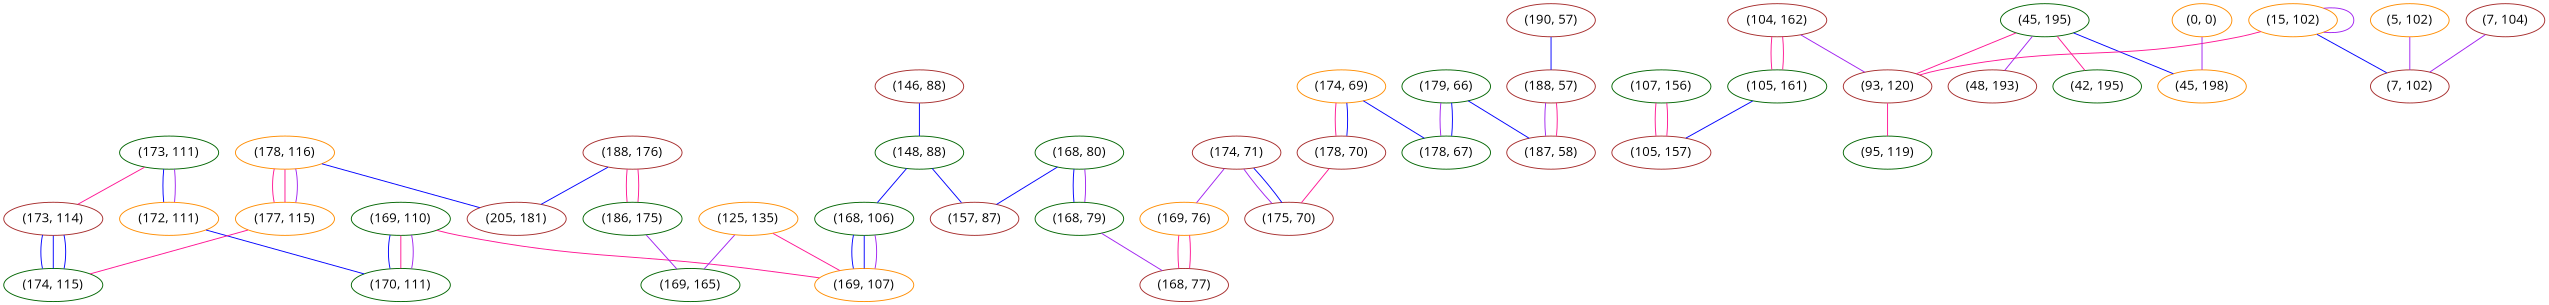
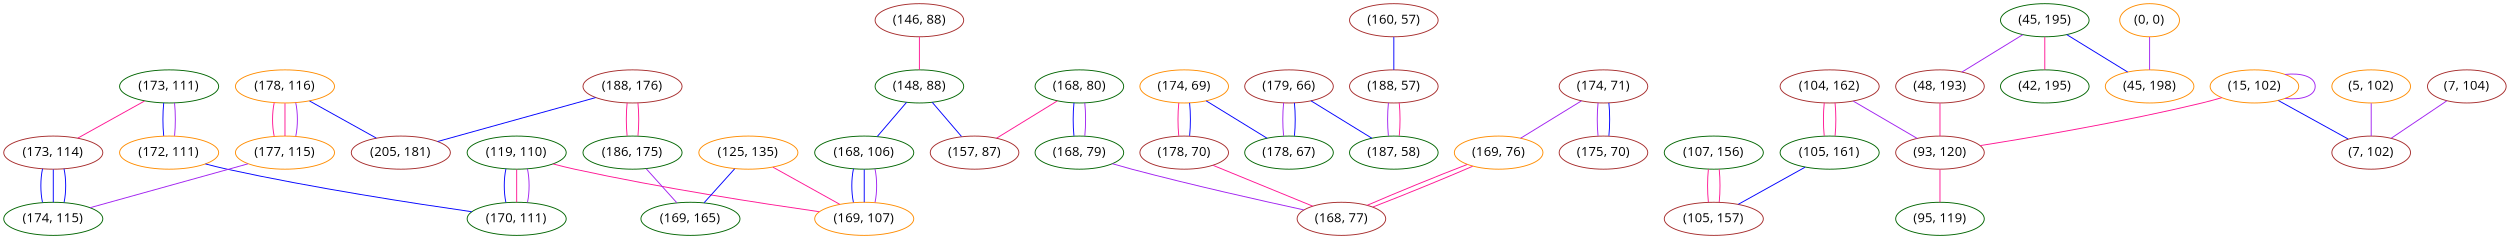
node "(190, 57)": label "(190, 57)" -> "(160, 57)"
edge "(45, 195)" -- "(93, 120)": now "(48, 193)" -- "(93, 120)"
node "(179, 66)": color darkgreen -> brown
edge "(146, 88)" -- "(148, 88)": color blue -> deeppink
node "(187, 58)": color brown -> darkgreen
edge "(168, 80)" -- "(157, 87)": color blue -> deeppink
edge "(178, 70)" -- "(175, 70)": now "(178, 70)" -- "(168, 77)"
node "(169, 110)": label "(169, 110)" -> "(119, 110)"
edge "(177, 115)" -- "(174, 115)": color deeppink -> purple
edge "(125, 135)" -- "(169, 165)": color purple -> blue
